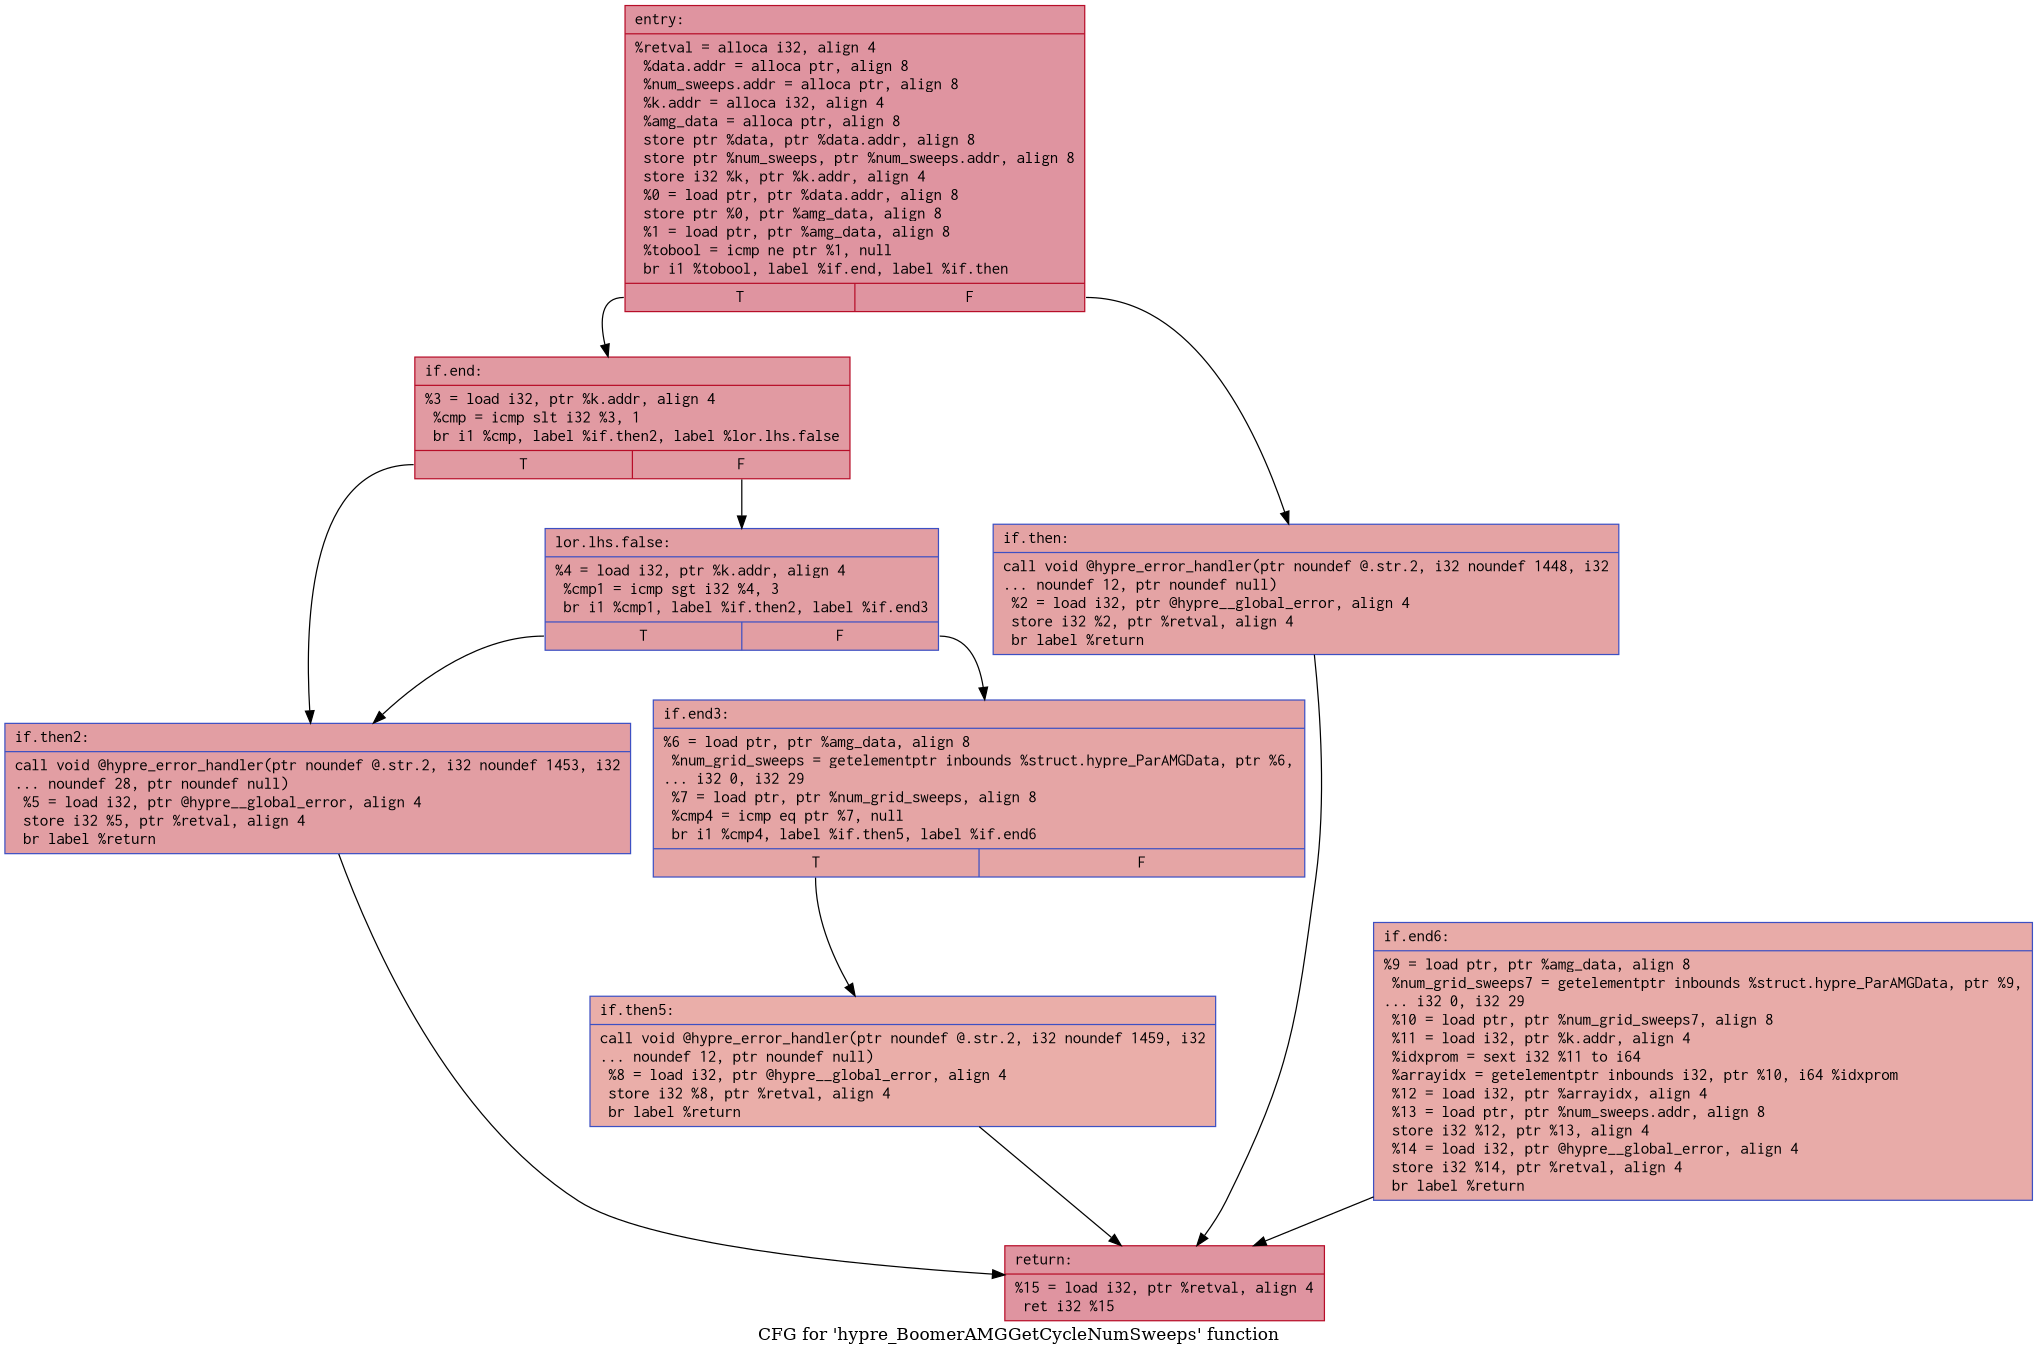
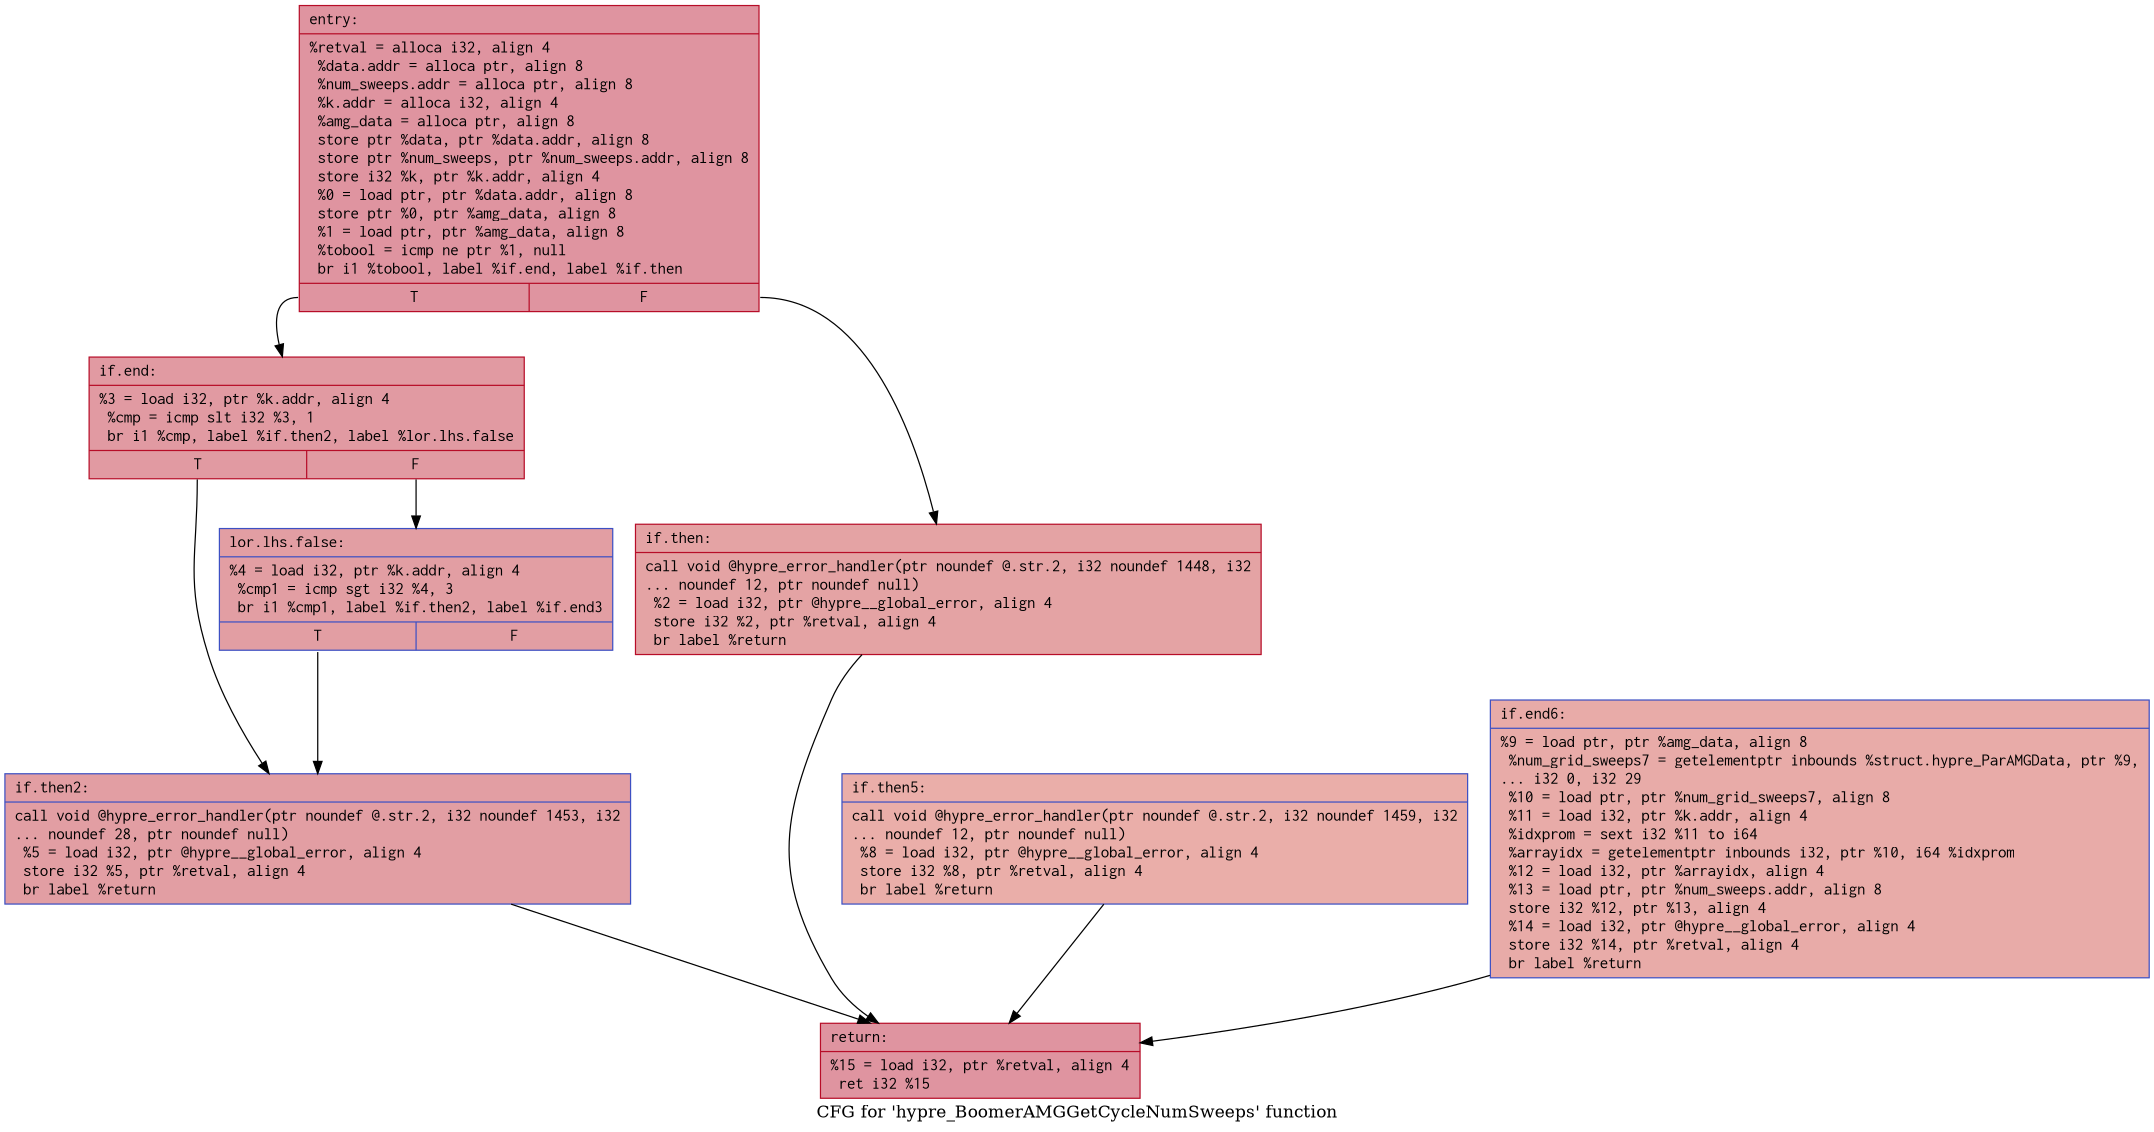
node "if.then:": color #3d50c3ff -> #b70d28ff
node "if.end3:": removed
